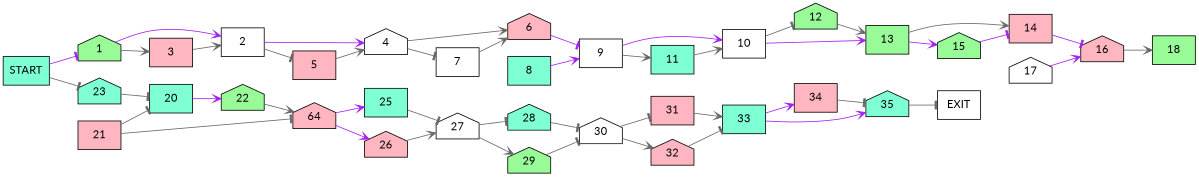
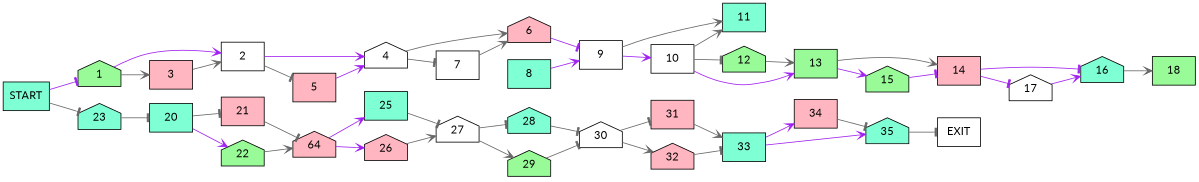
node "16": fillcolor lightpink -> aquamarine
edge "11" -> "10": reversed
edge "5" -> "4": color gray40 -> purple
edge "14" -> "17": added
edge "21" -> "20": reversed
